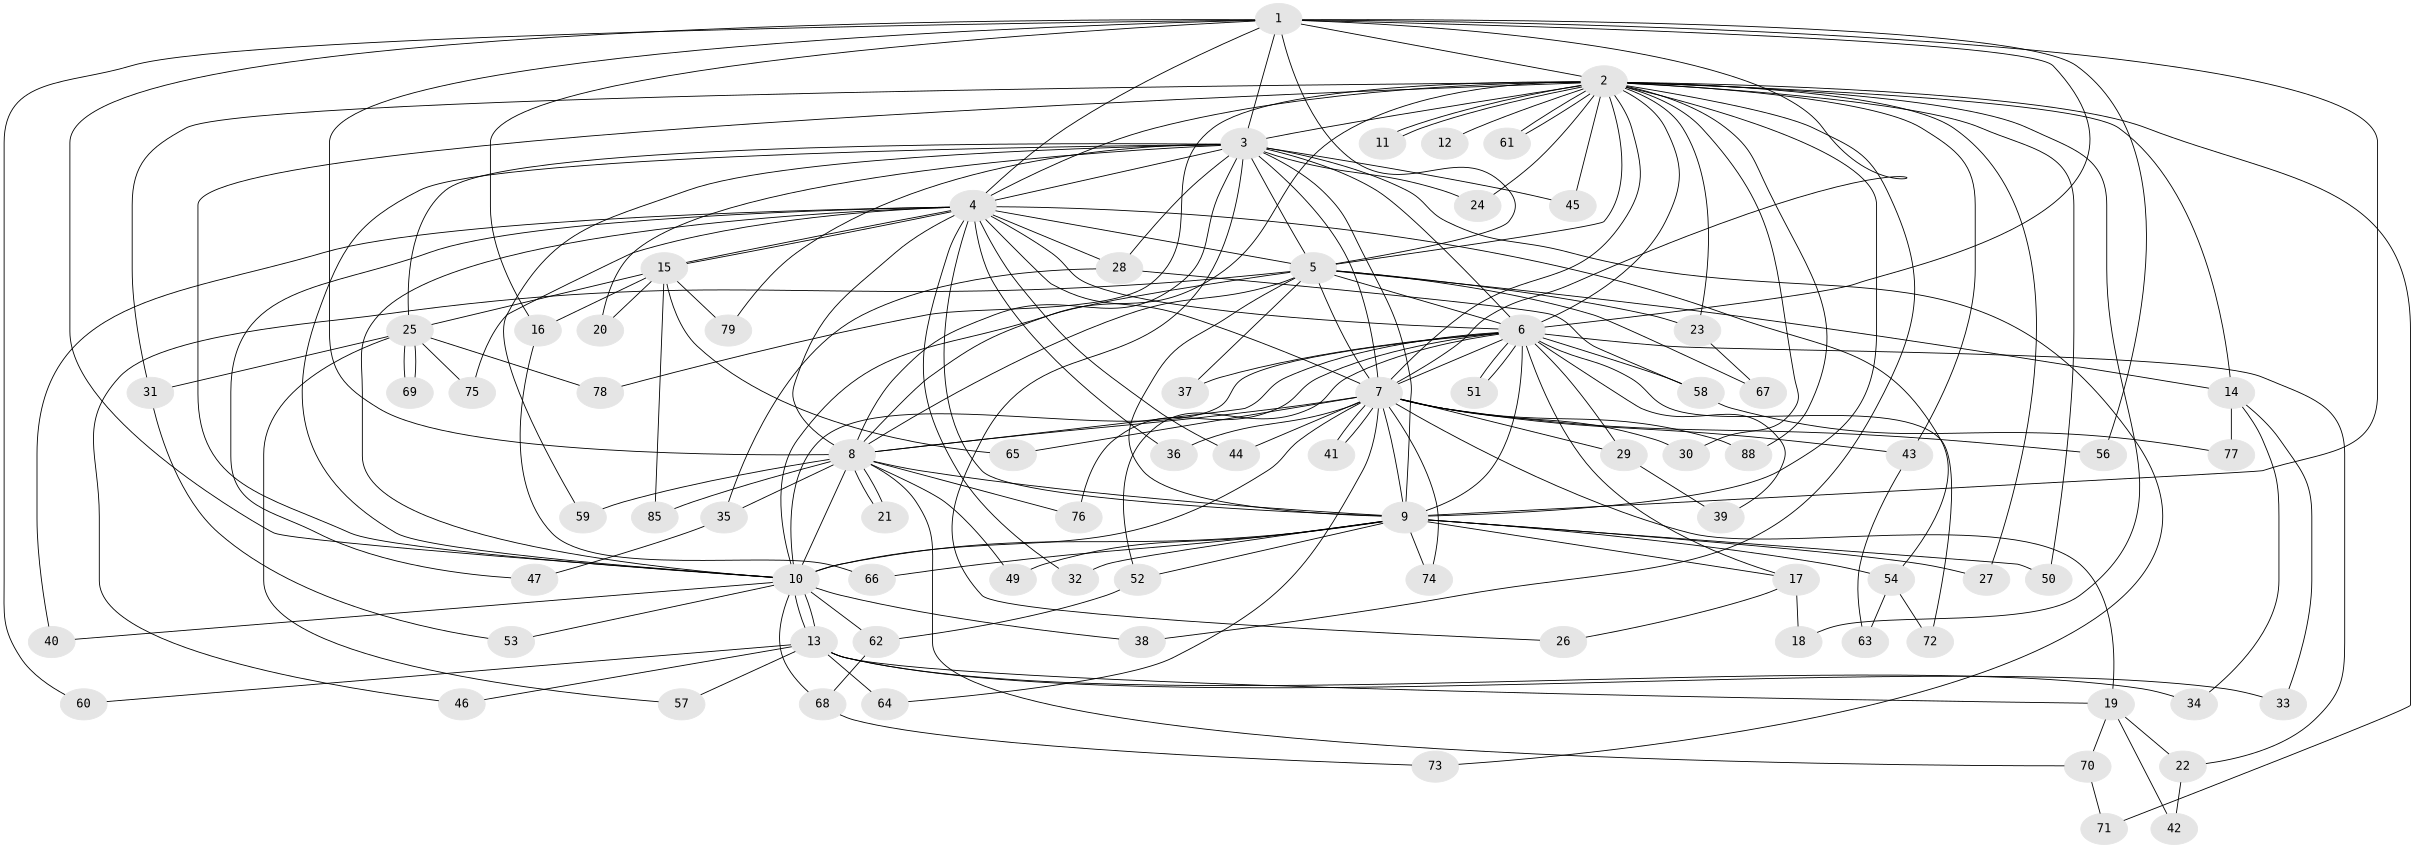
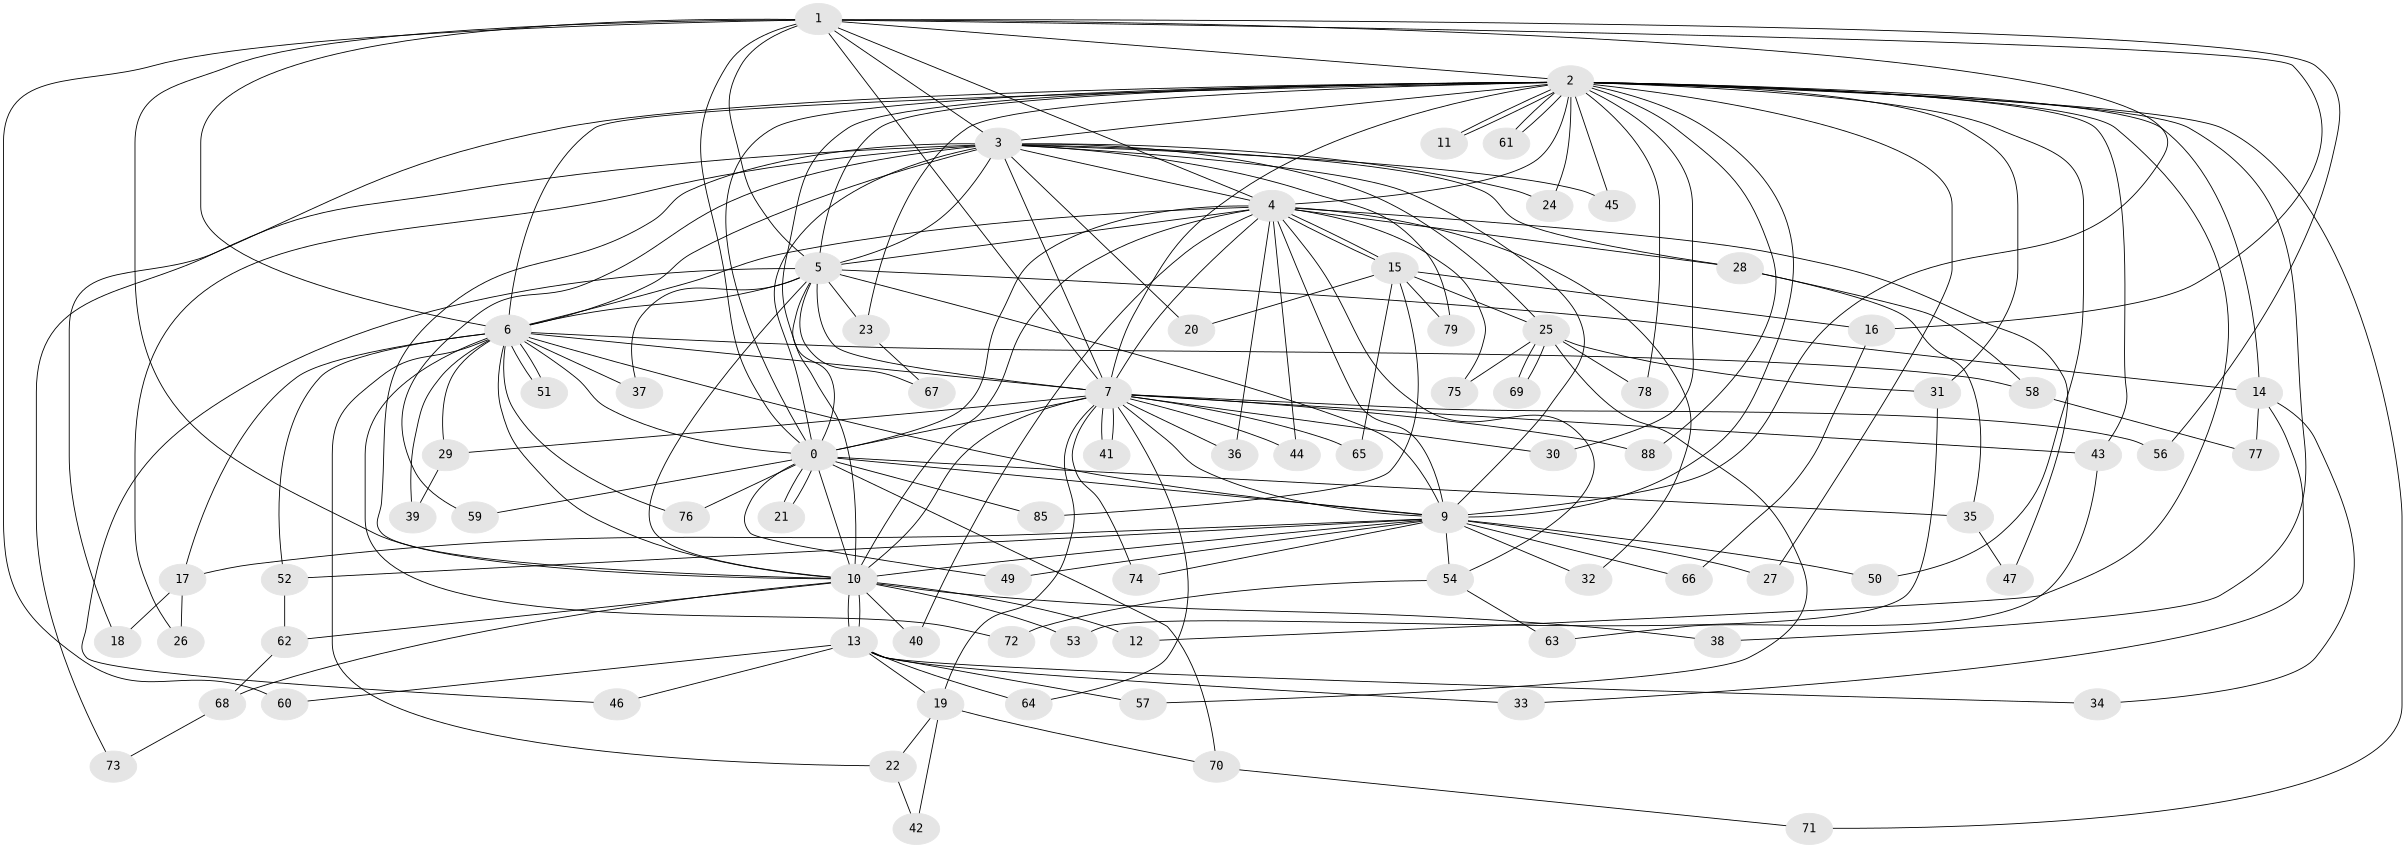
node "8": label "8" -> "0"
edge "10" -- "12": added
